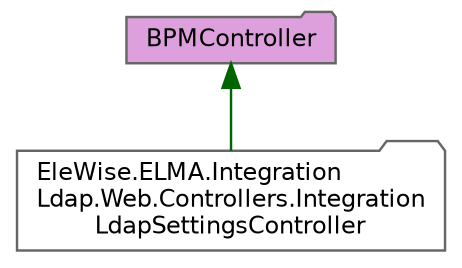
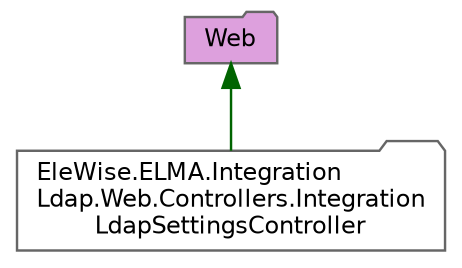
node "BPMController": label "BPMController" -> "Web"
